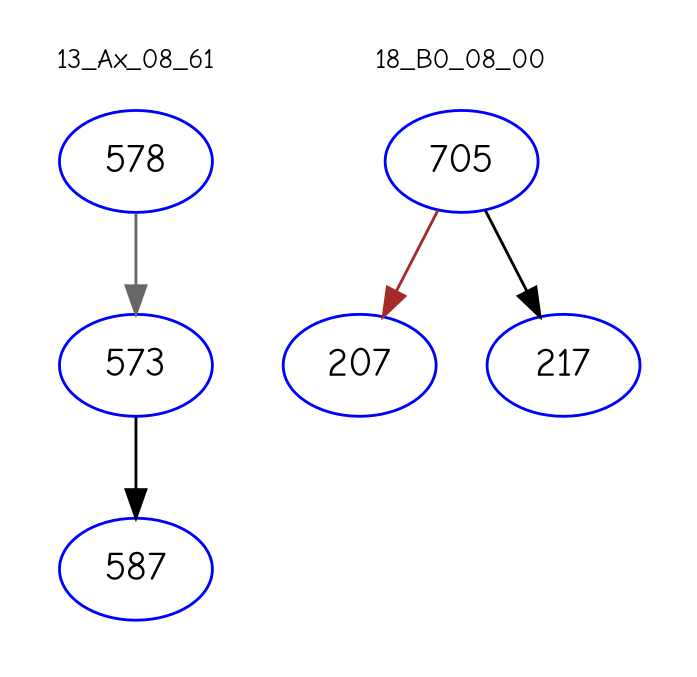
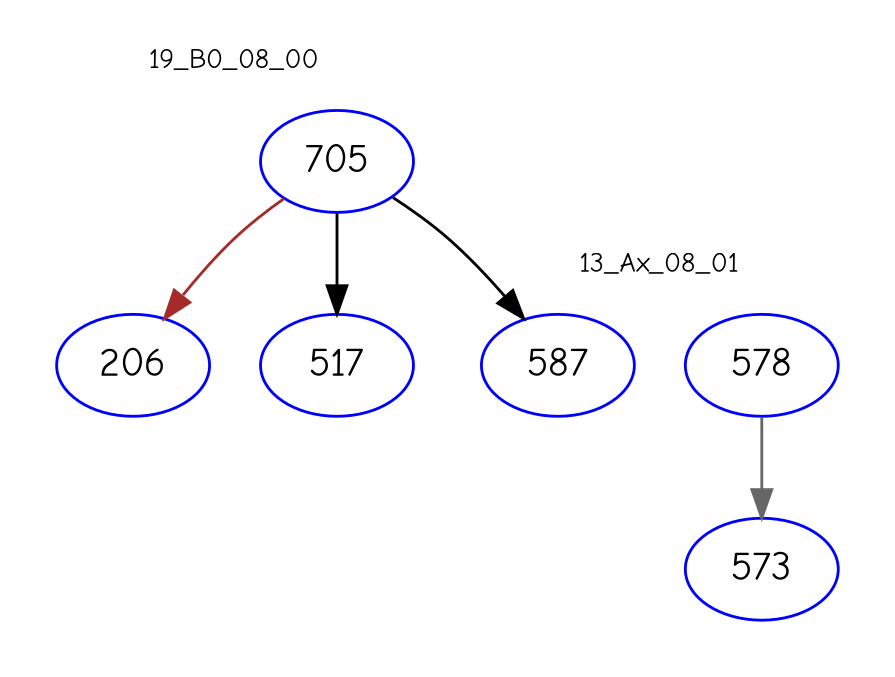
cluster "13_Ax_08_61": label "13_Ax_08_61" -> "13_Ax_08_01"
cluster "18_B0_08_00": label "18_B0_08_00" -> "19_B0_08_00"
node "207": label "207" -> "206"
node "217": label "217" -> "517"
edge "573" -> "587": now "705" -> "587"
